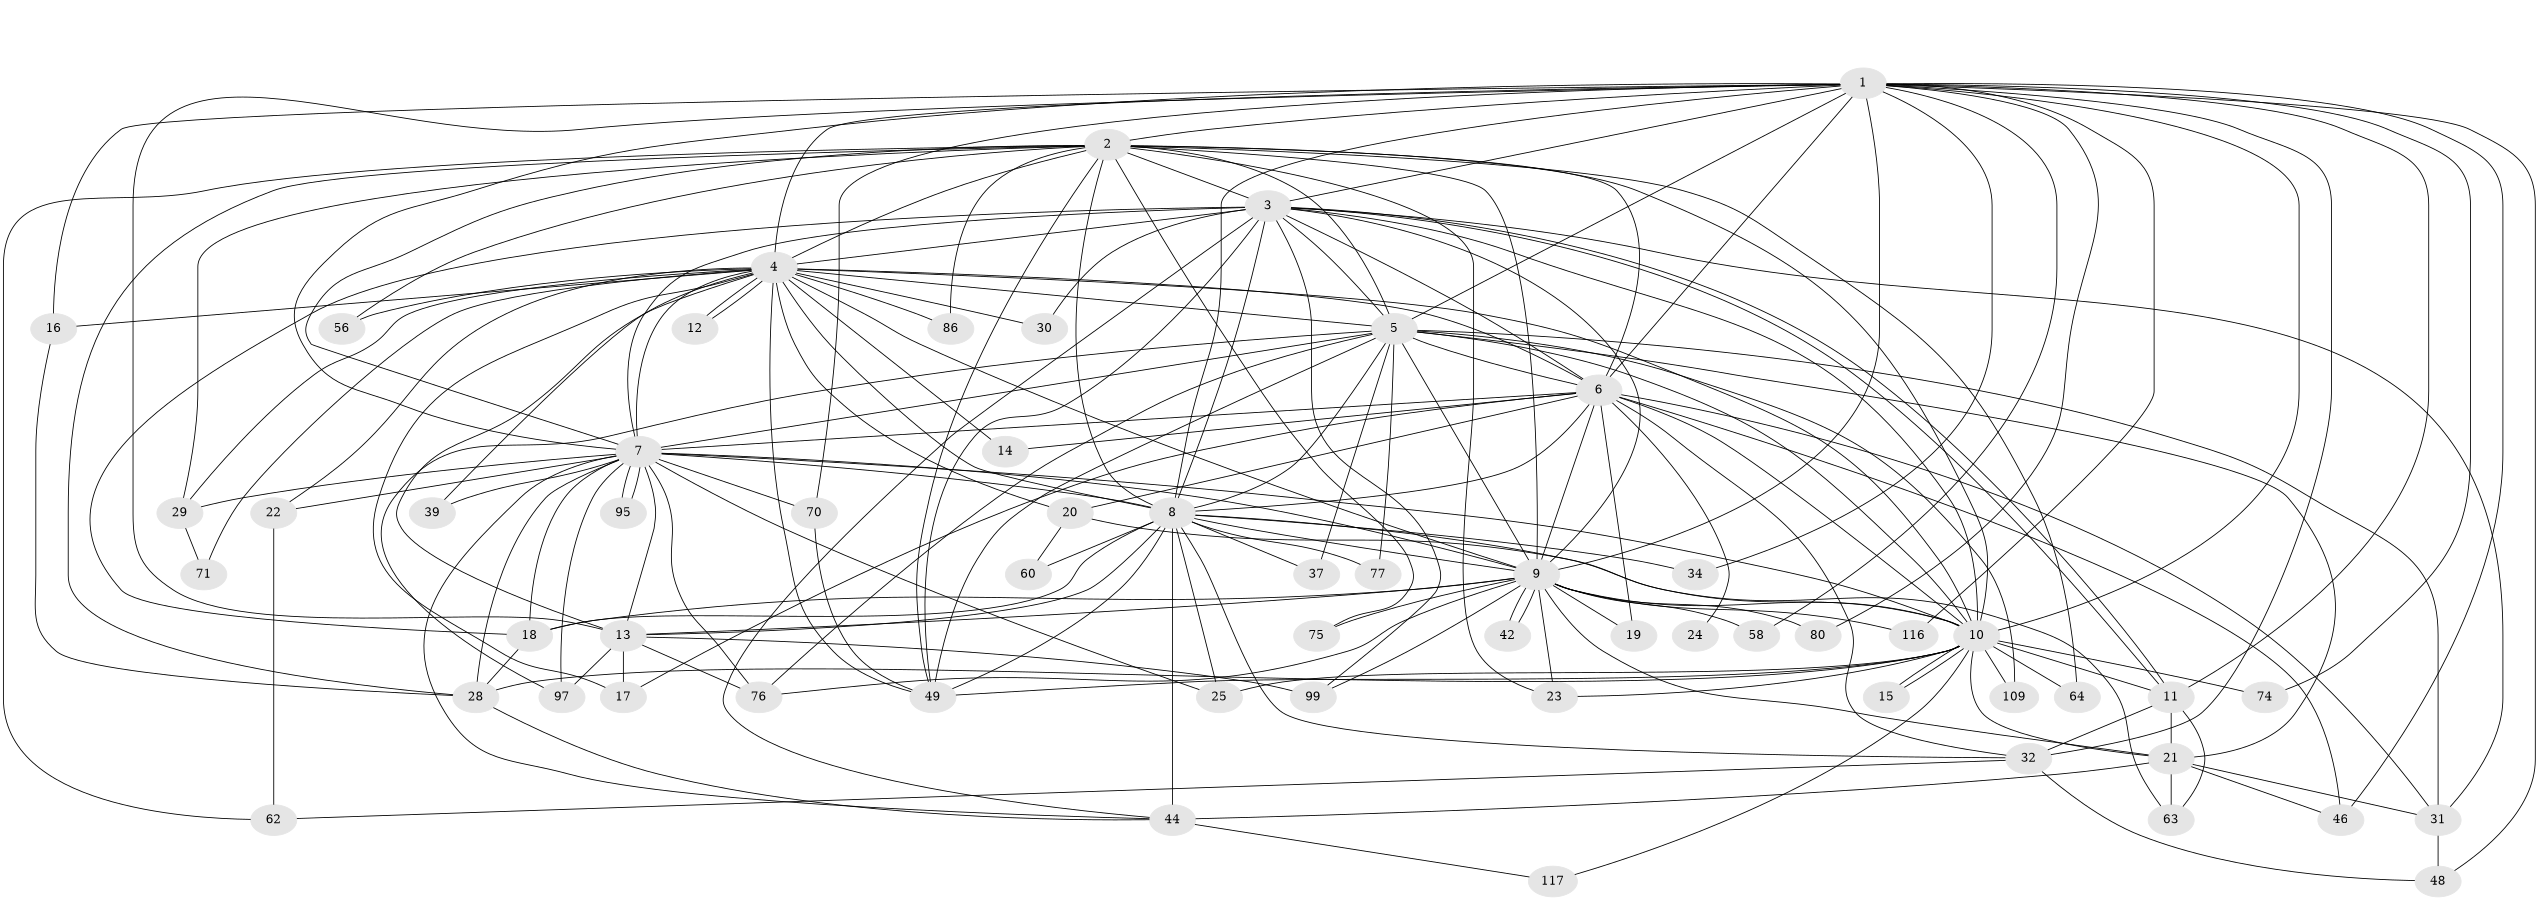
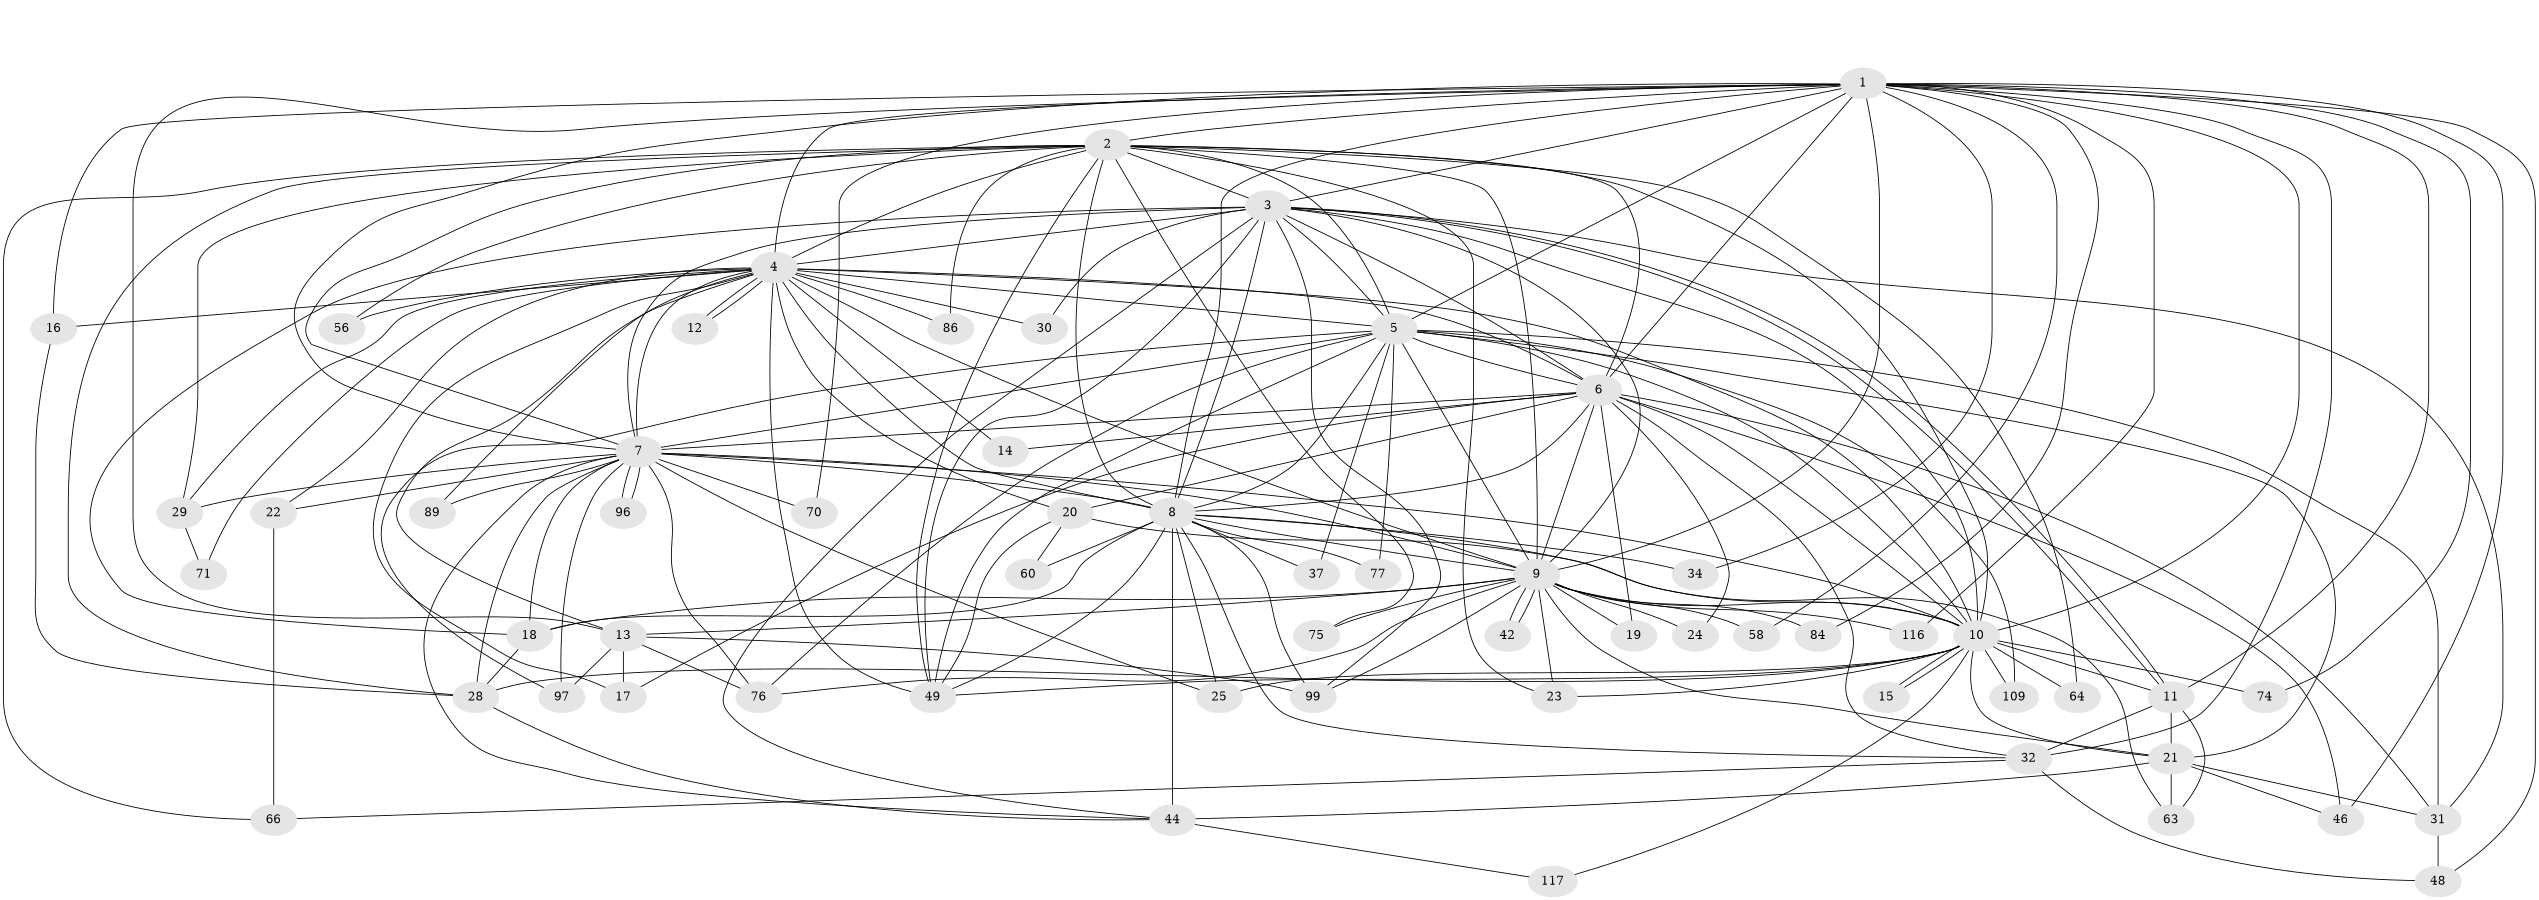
node "39": label "39" -> "89"
node "95": label "95" -> "96"
edge "7" -- "13": removed
edge "8" -- "13": now "8" -- "99"
edge "9" -- "24": added
edge "70" -- "49": now "20" -- "49"
node "80": label "80" -> "84"
node "62": label "62" -> "66"
